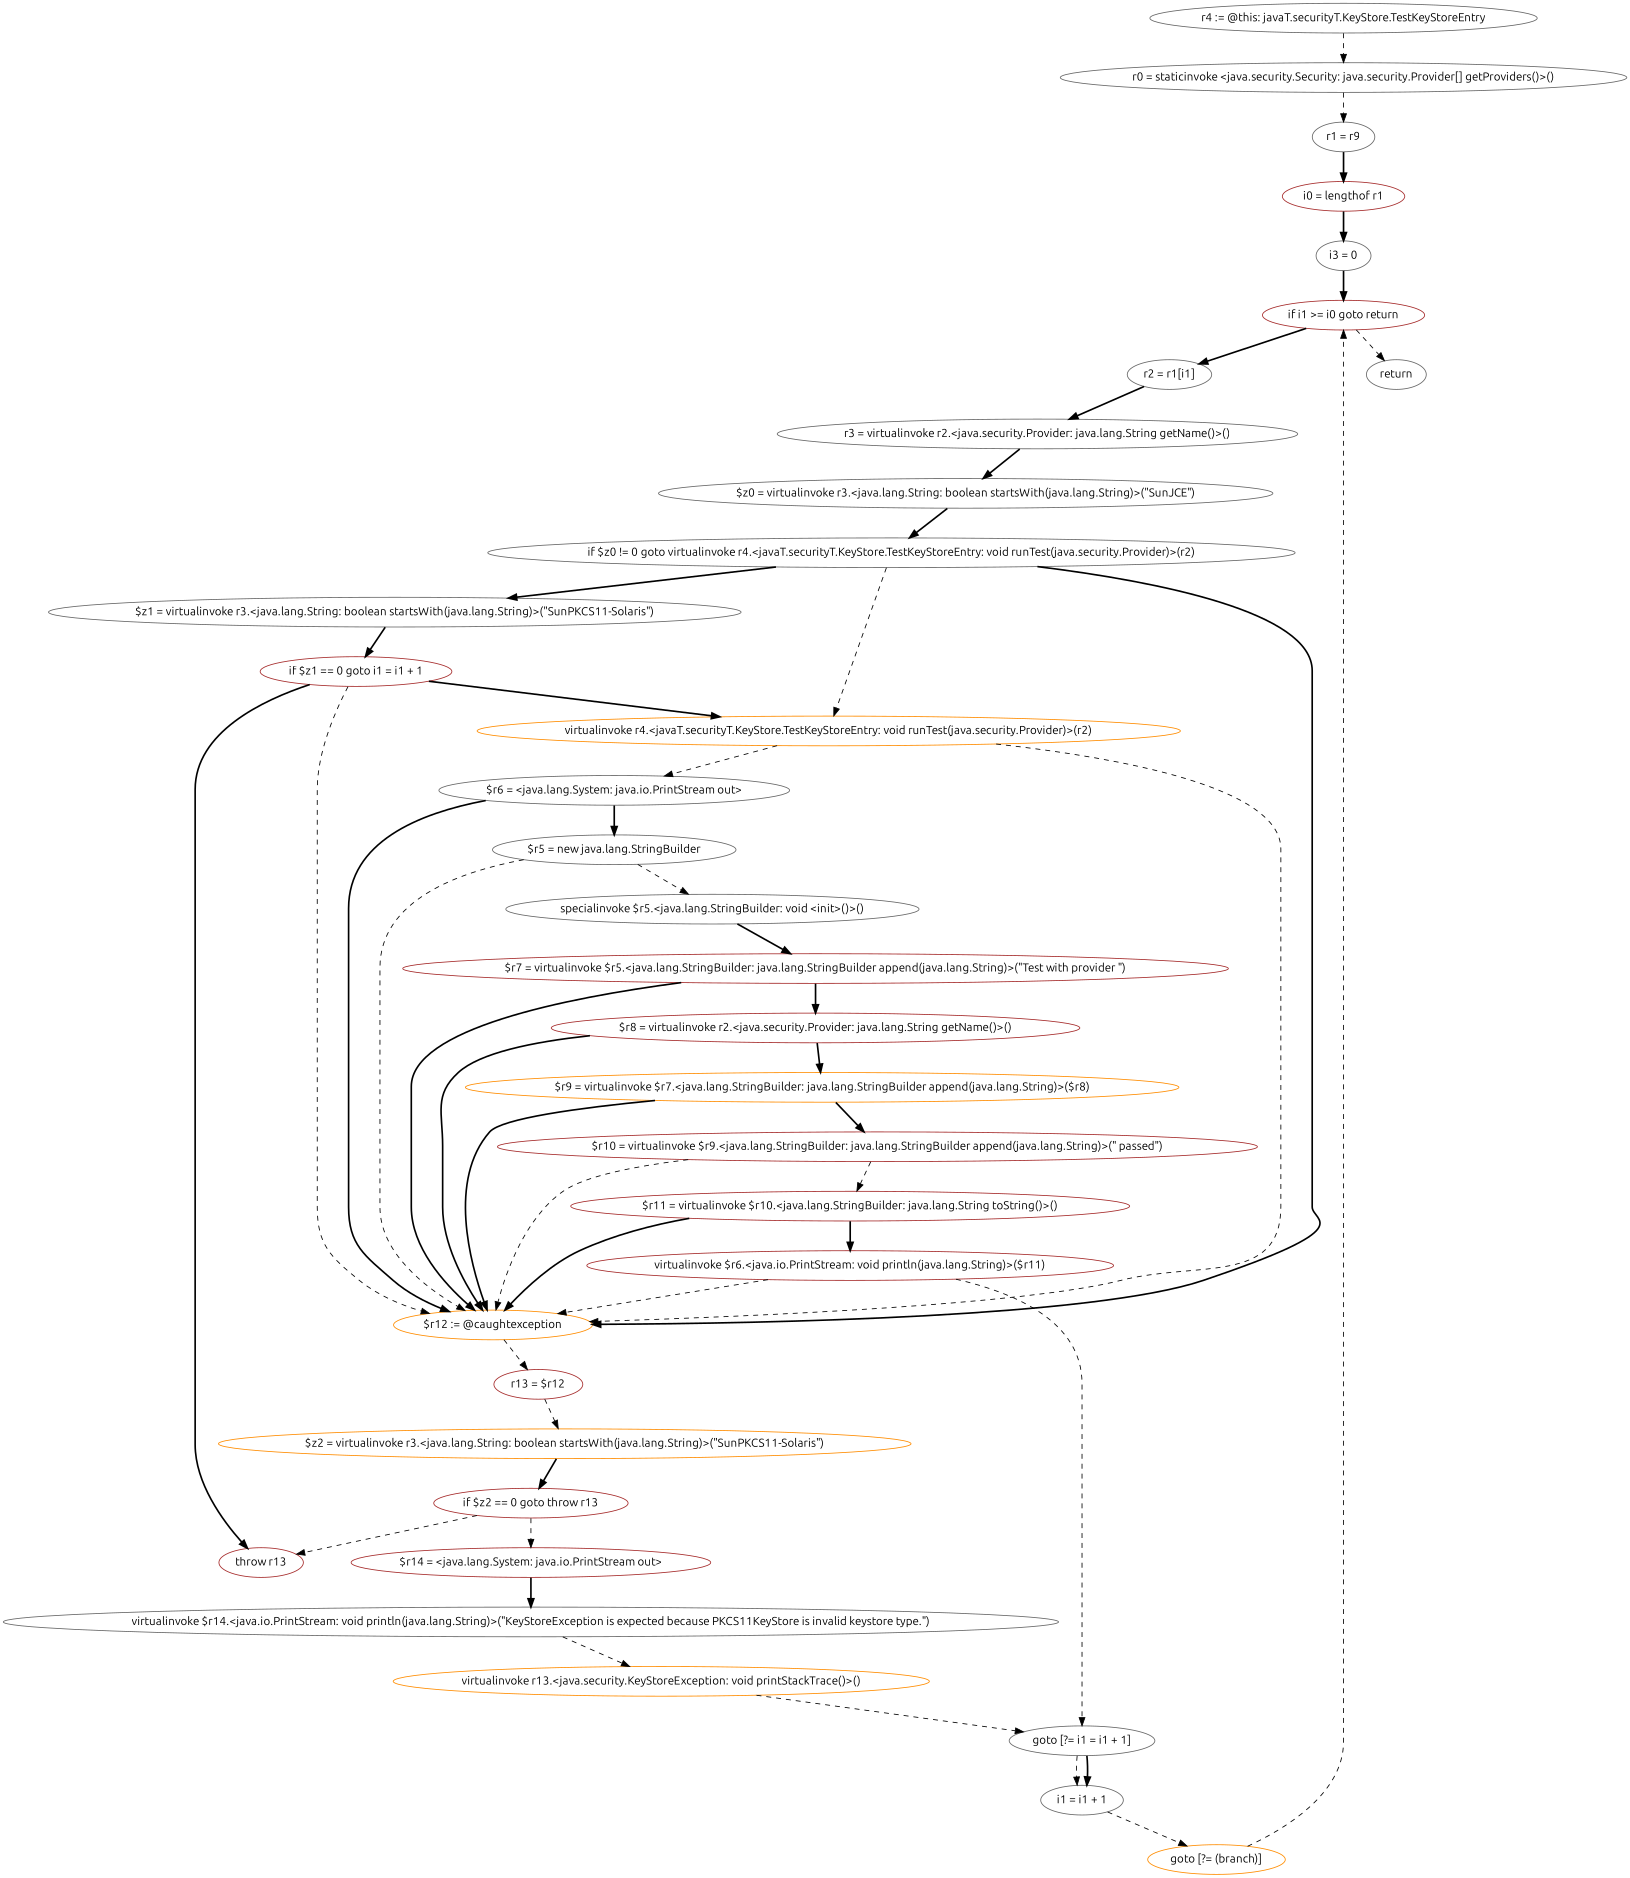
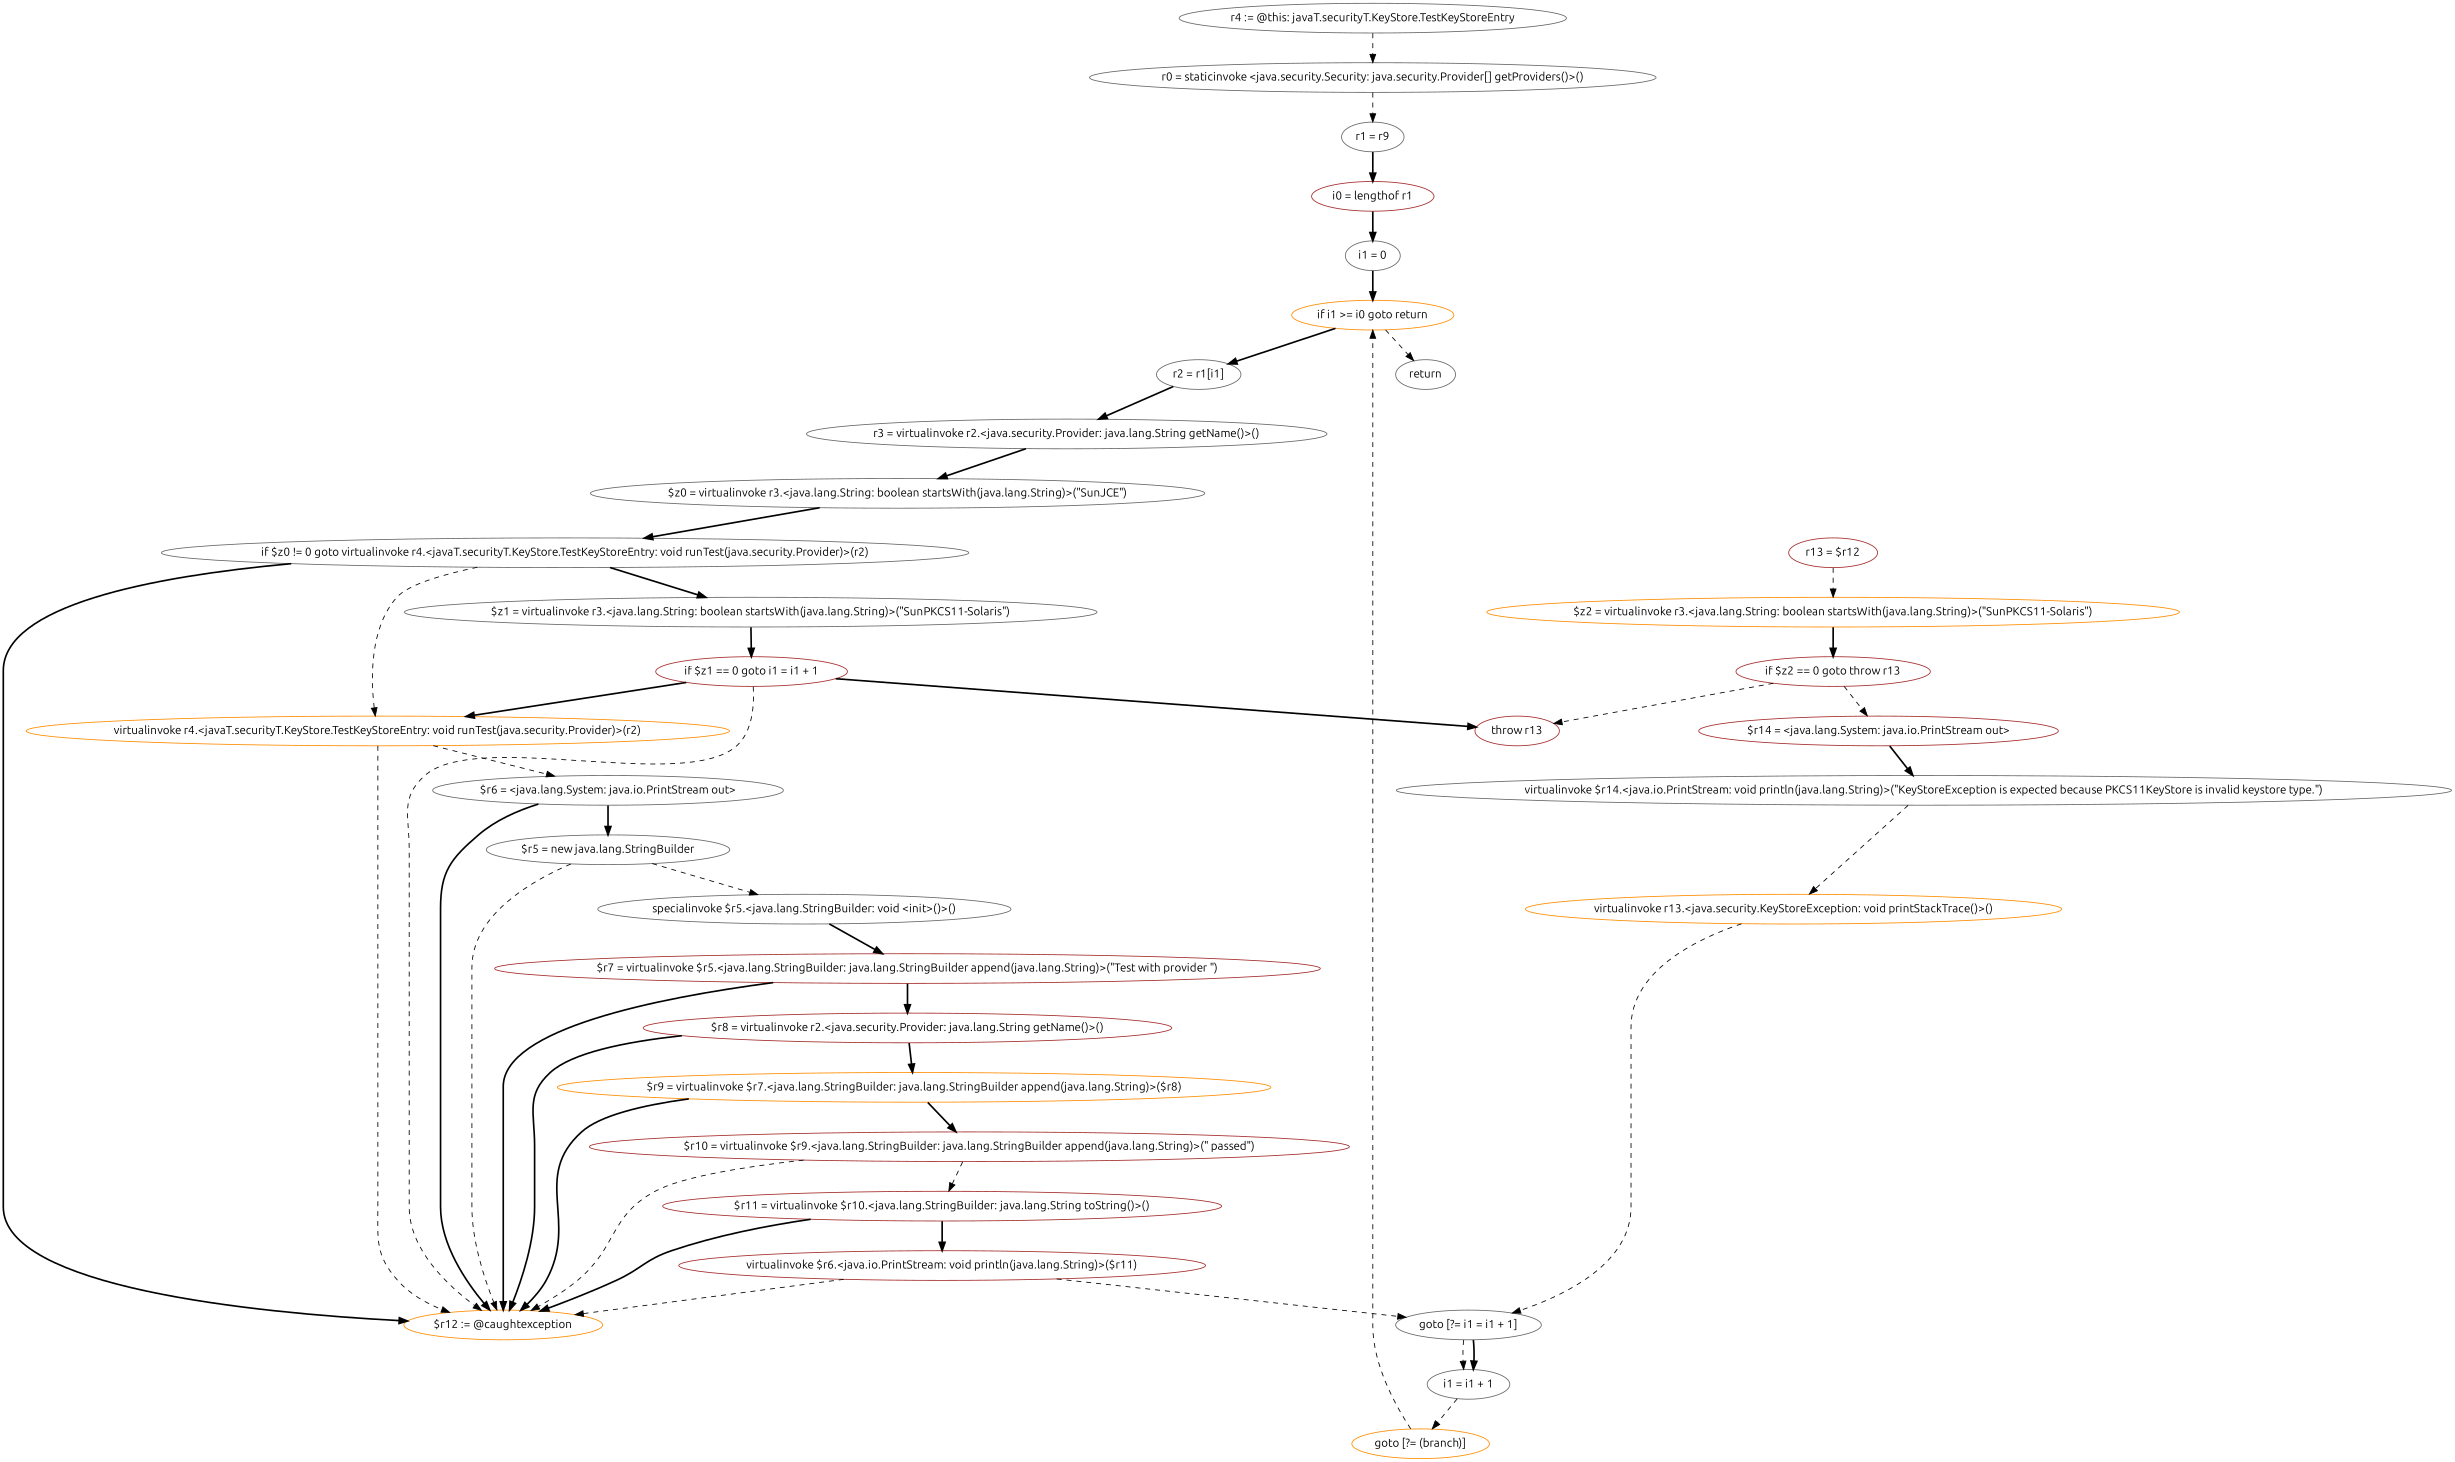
node "i3 = 0": label "i3 = 0" -> "i1 = 0"
node "if i1 >= i0 goto return": color brown -> darkorange
edge "$r12 := @caughtexception" -> "r13 = $r12": removed
